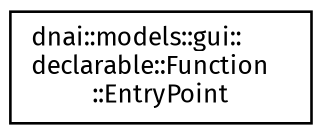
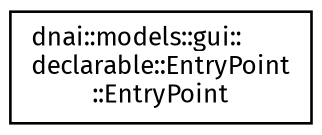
node "dnai::models::gui:: declarable::Function ::EntryPoint": label "dnai::models::gui:: declarable::Function ::EntryPoint" -> "dnai::models::gui:: declarable::EntryPoint ::EntryPoint"
